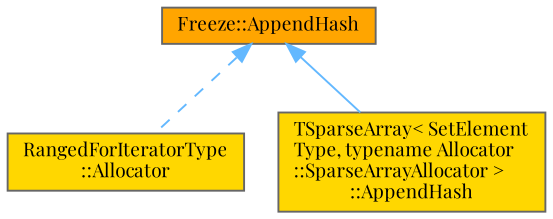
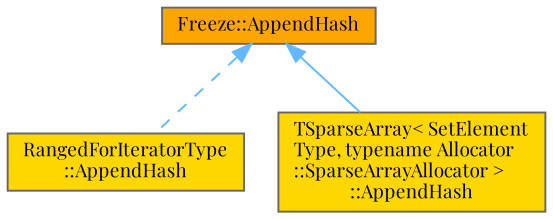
node "RangedForIteratorType ::Allocator": label "RangedForIteratorType ::Allocator" -> "RangedForIteratorType ::AppendHash"
